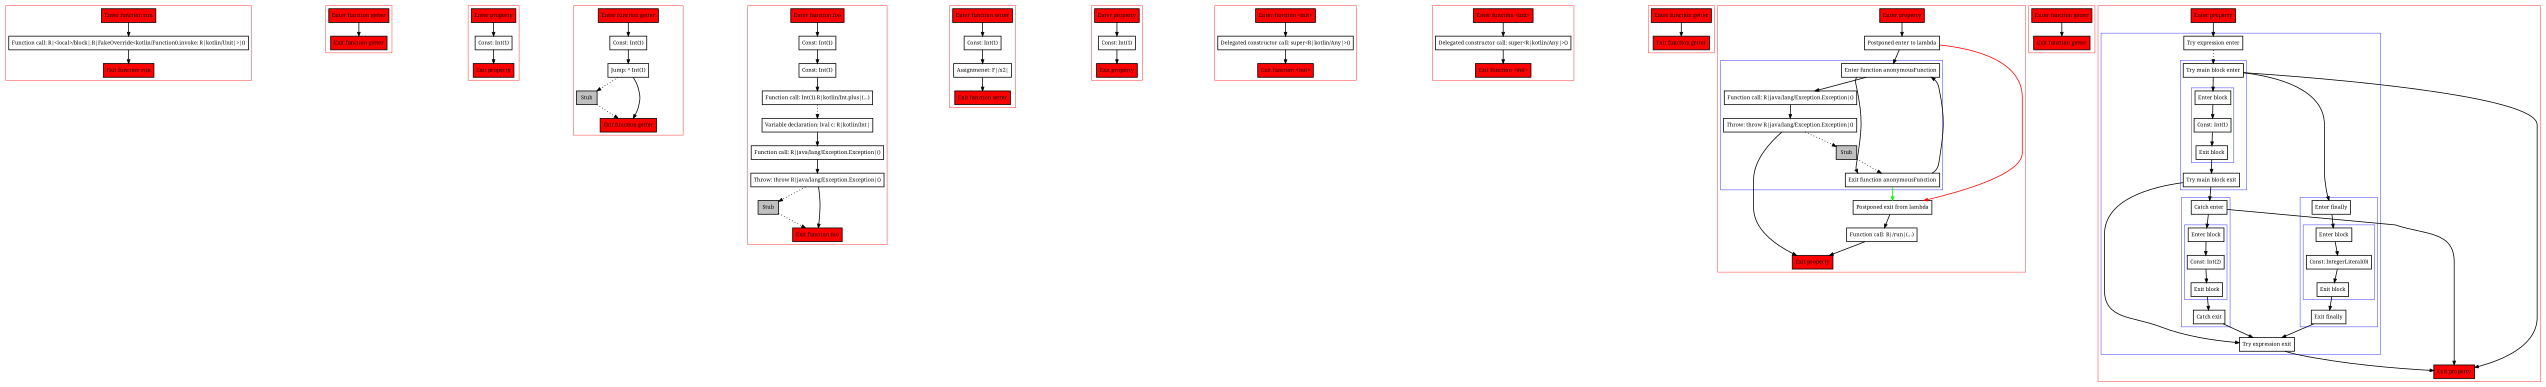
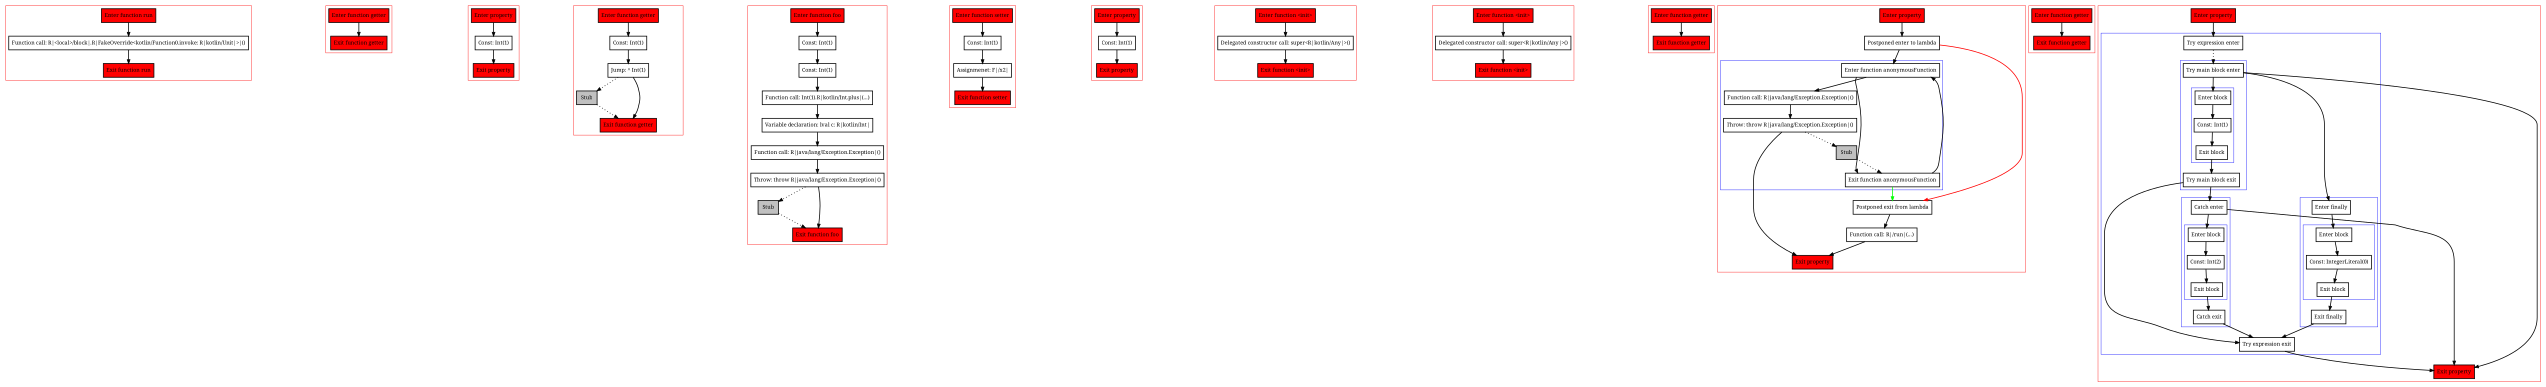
edge "Function call: Int(1).R|kotlin/Int.plus|(...)" -> "Variable declaration: lval c: R|kotlin/Int|": style dotted -> solid
